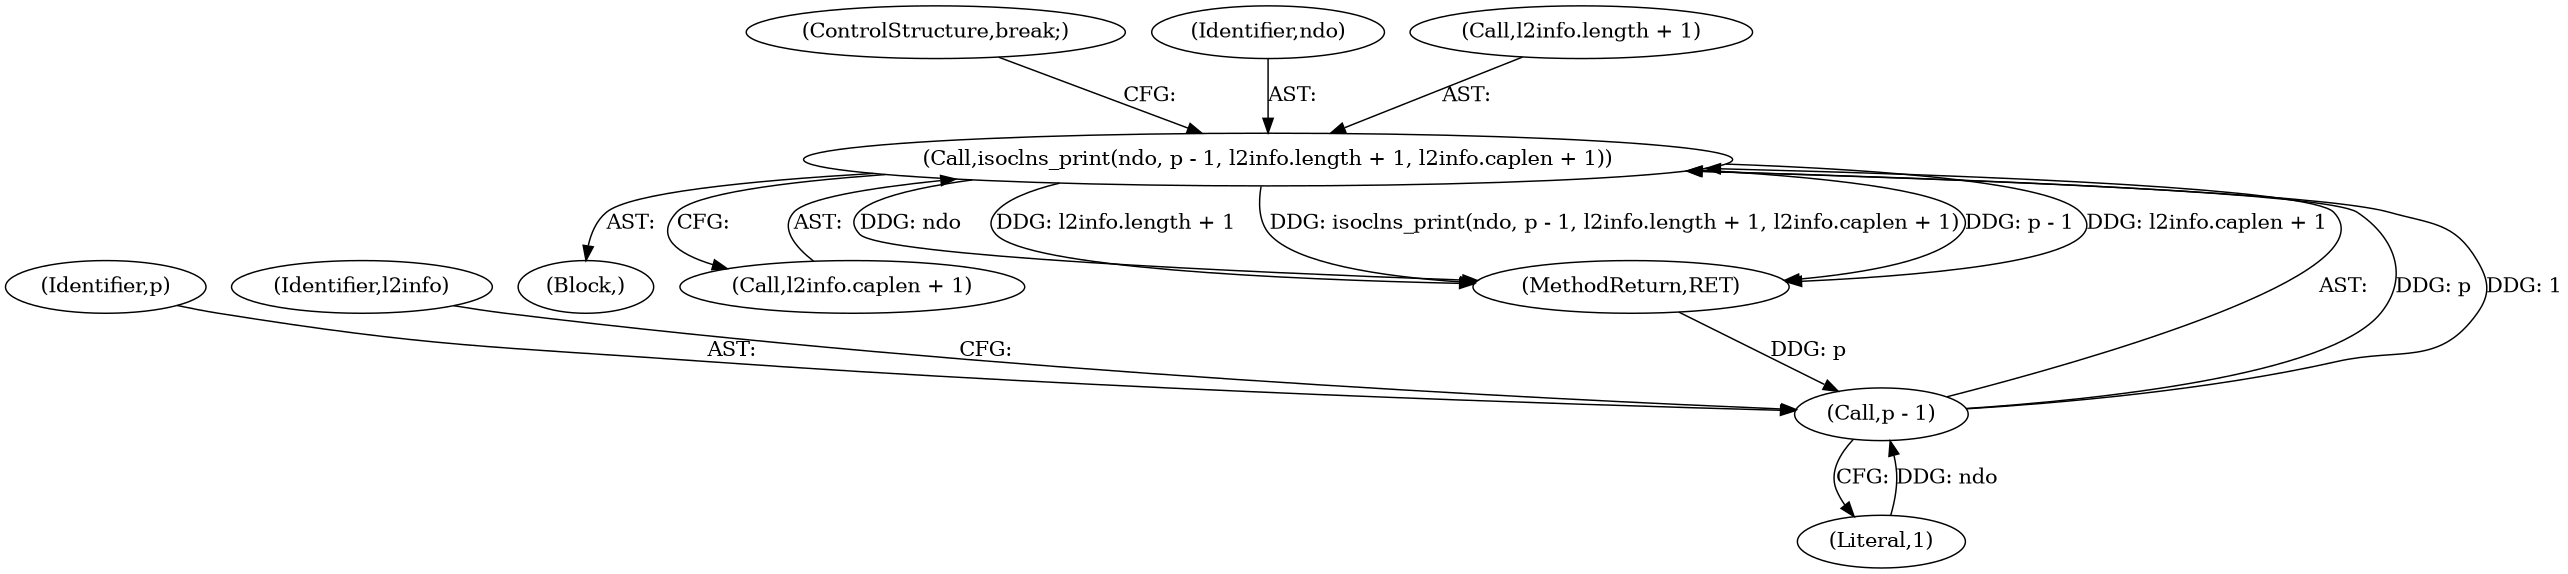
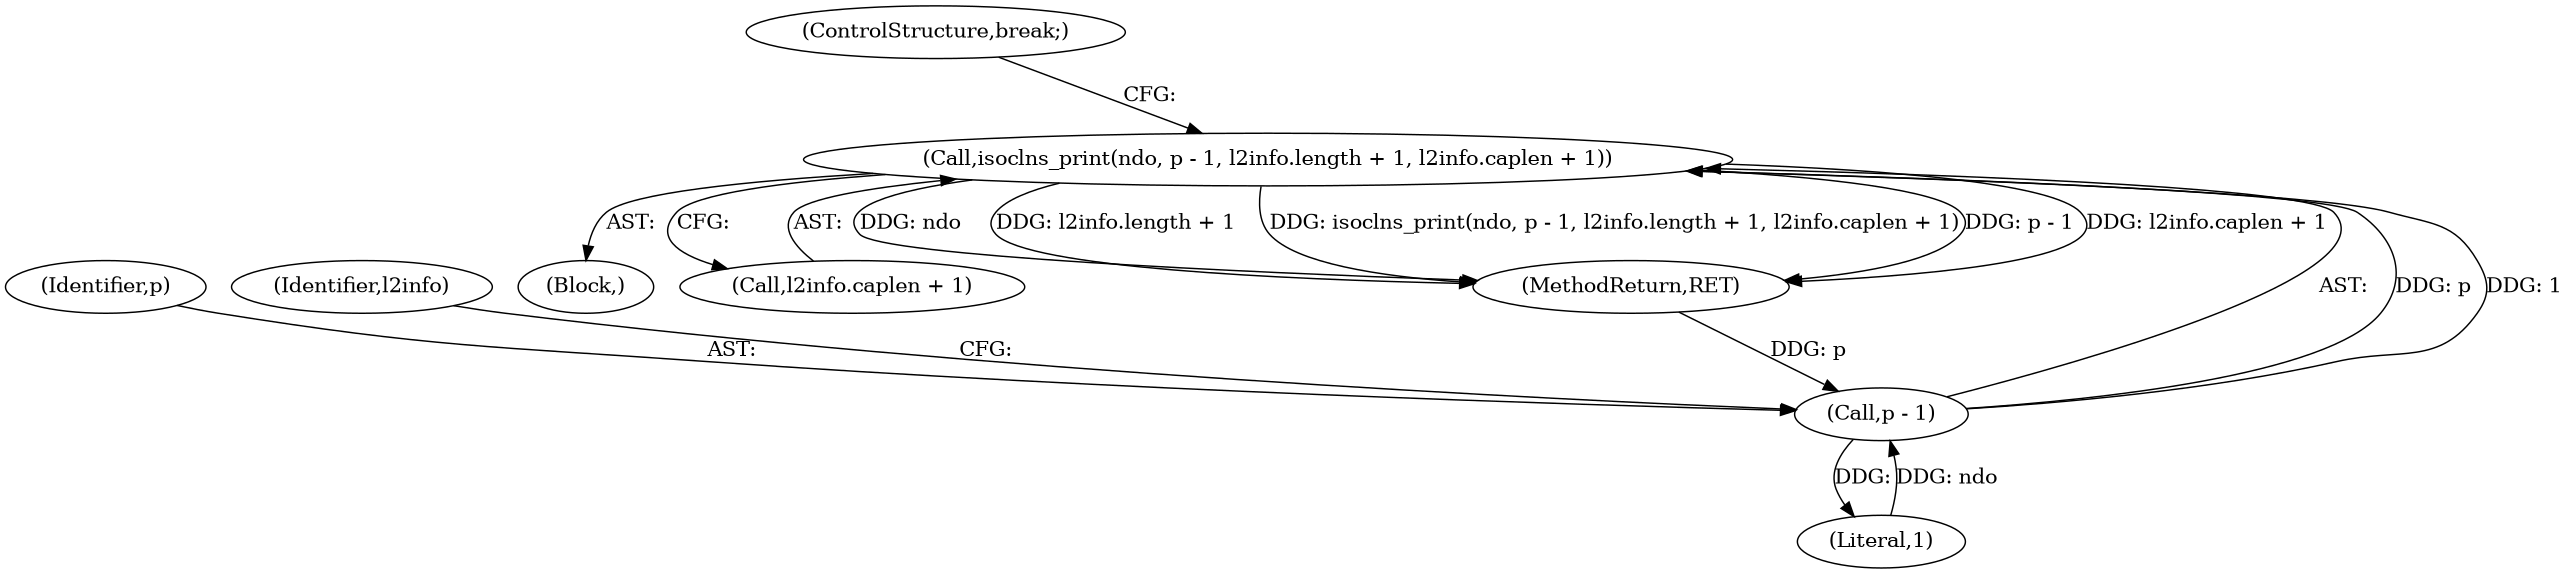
node "(Identifier,ndo)": removed
node "(Call,l2info.length + 1)": removed
edge "(Call,p - 1)" -> "(Literal,1)": label "CFG: " -> "DDG: "
